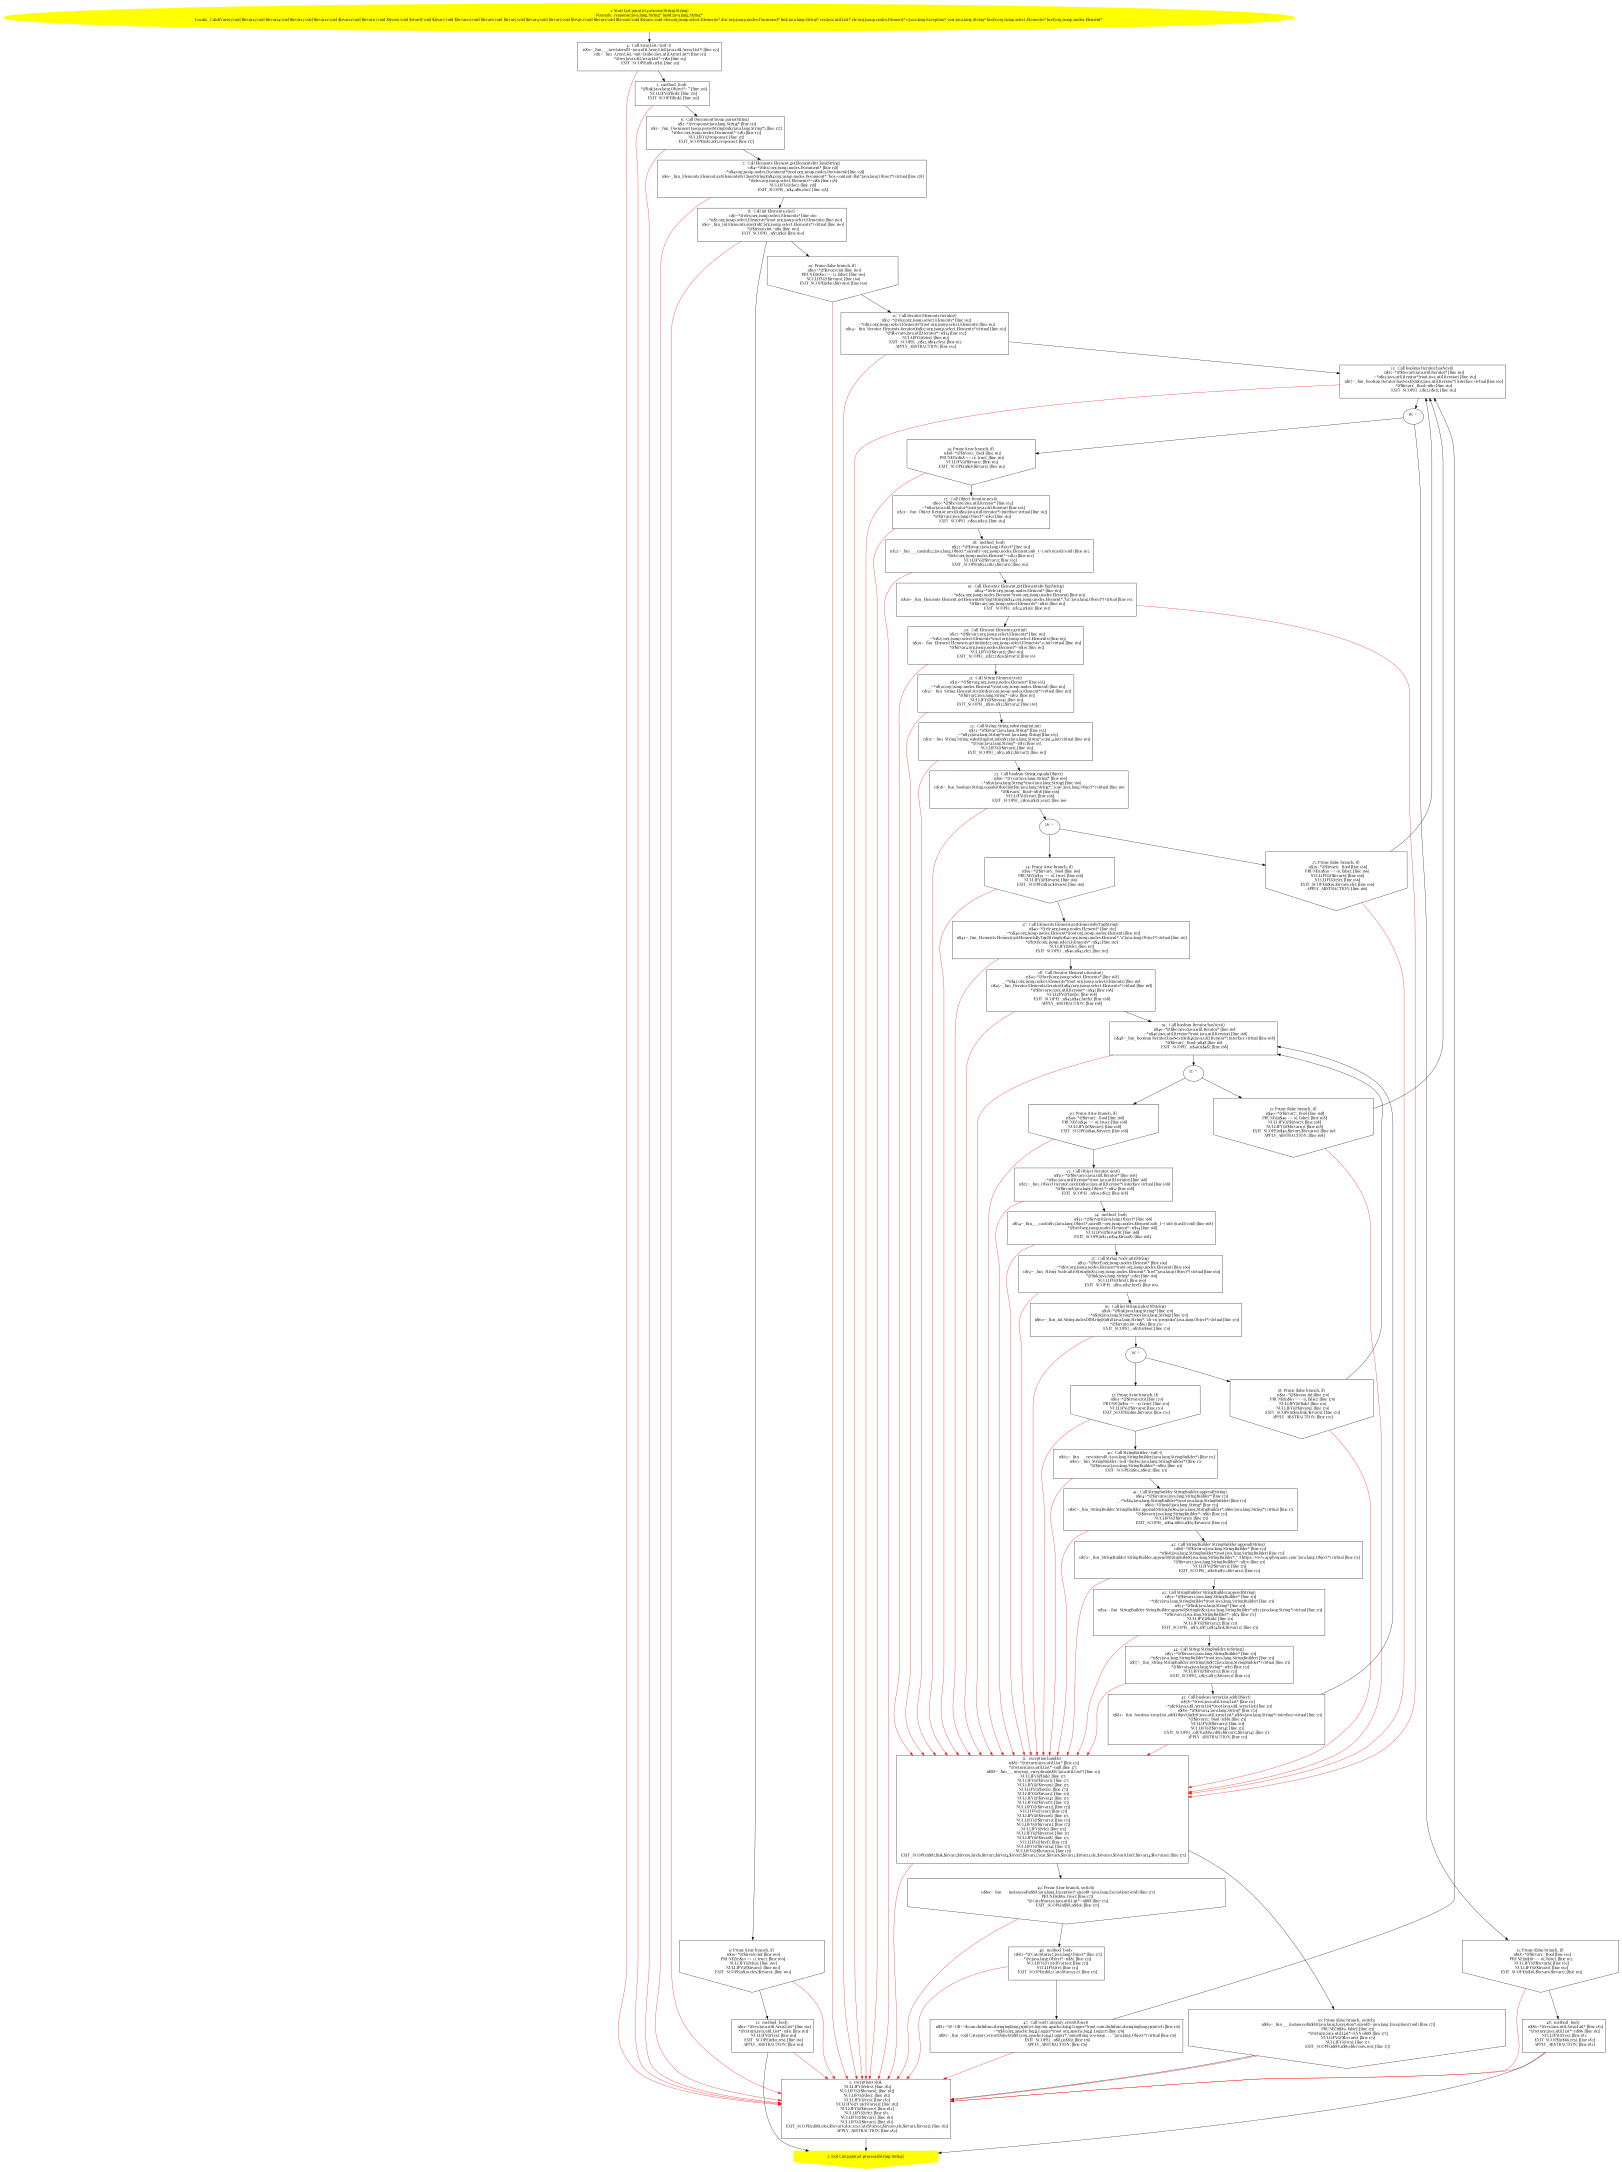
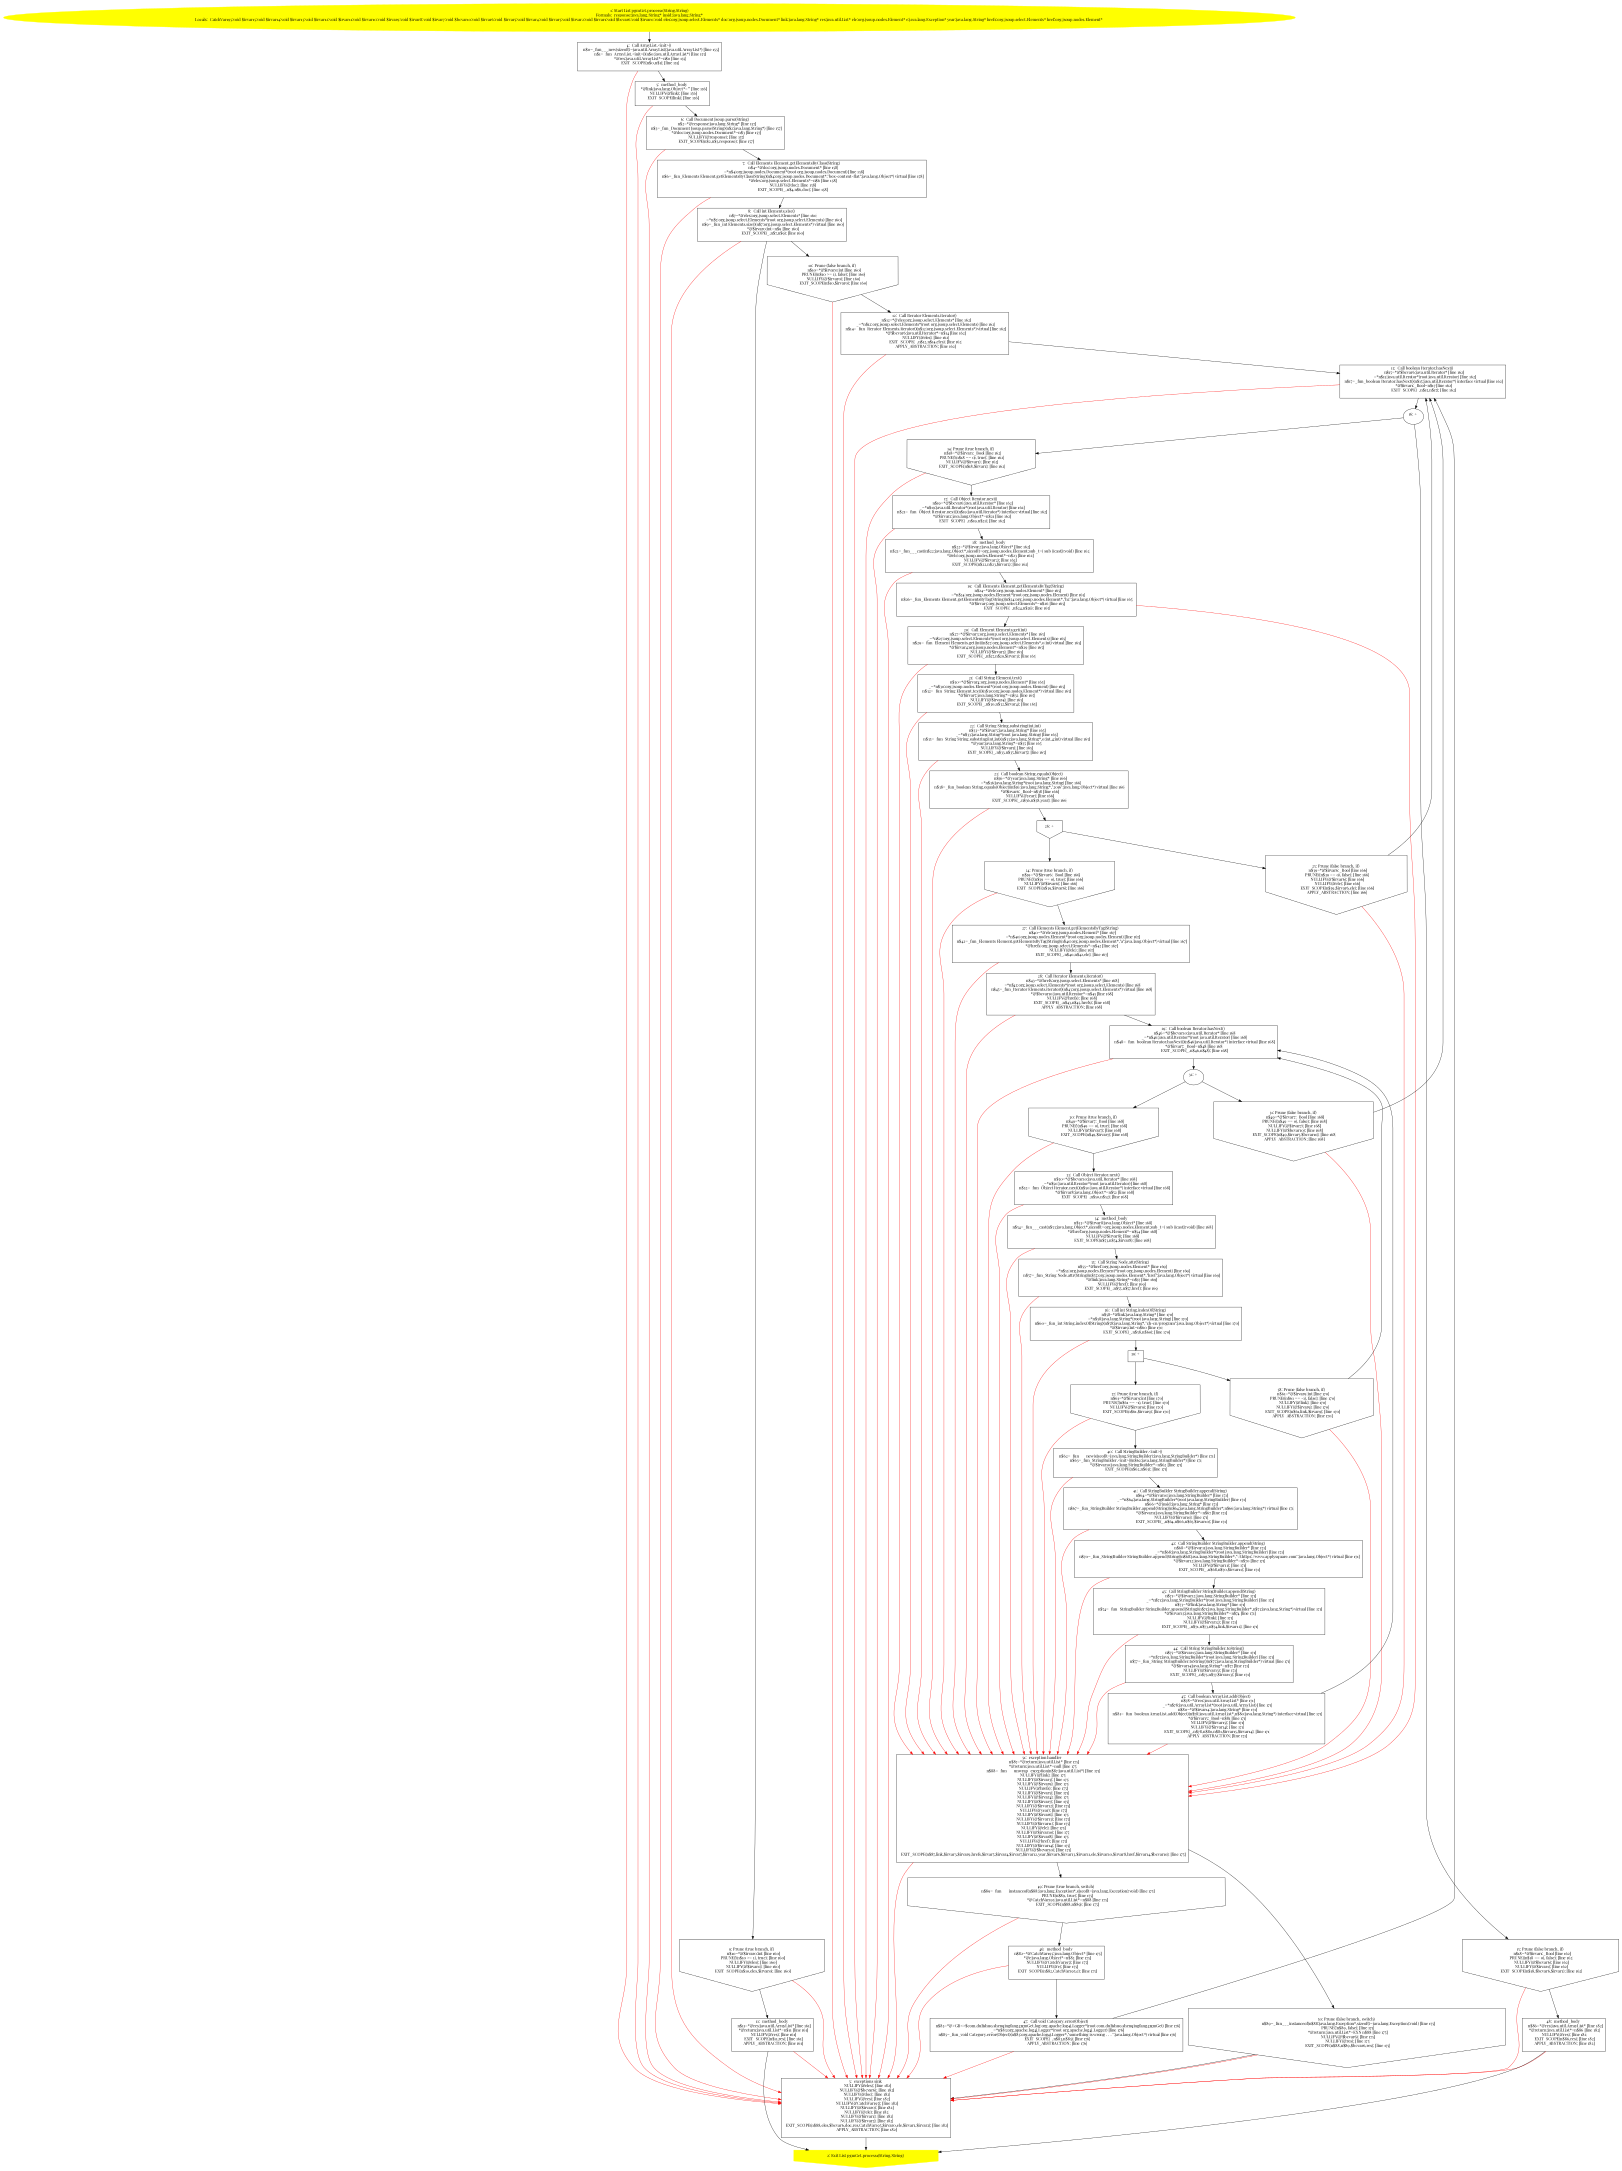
node "26: +": shape ellipse -> invhouse
node "39: +": shape ellipse -> box
